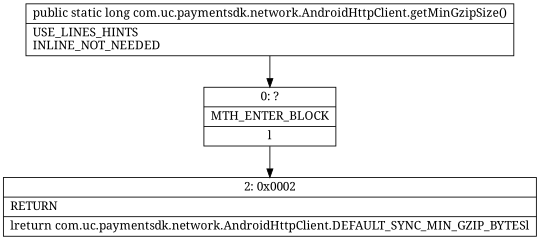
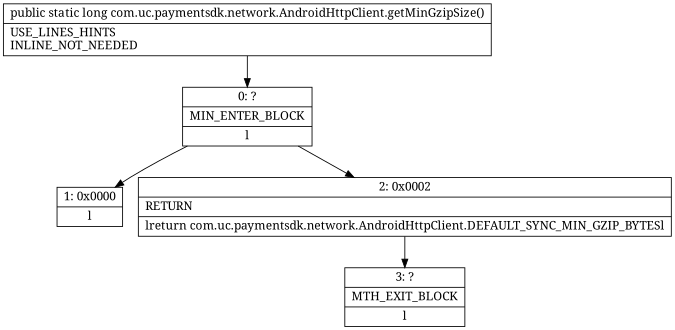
node "0: ?": text "MTH_ENTER_BLOCK" -> "MIN_ENTER_BLOCK"
node "1: 0x0000": added
node "3: ?": added
